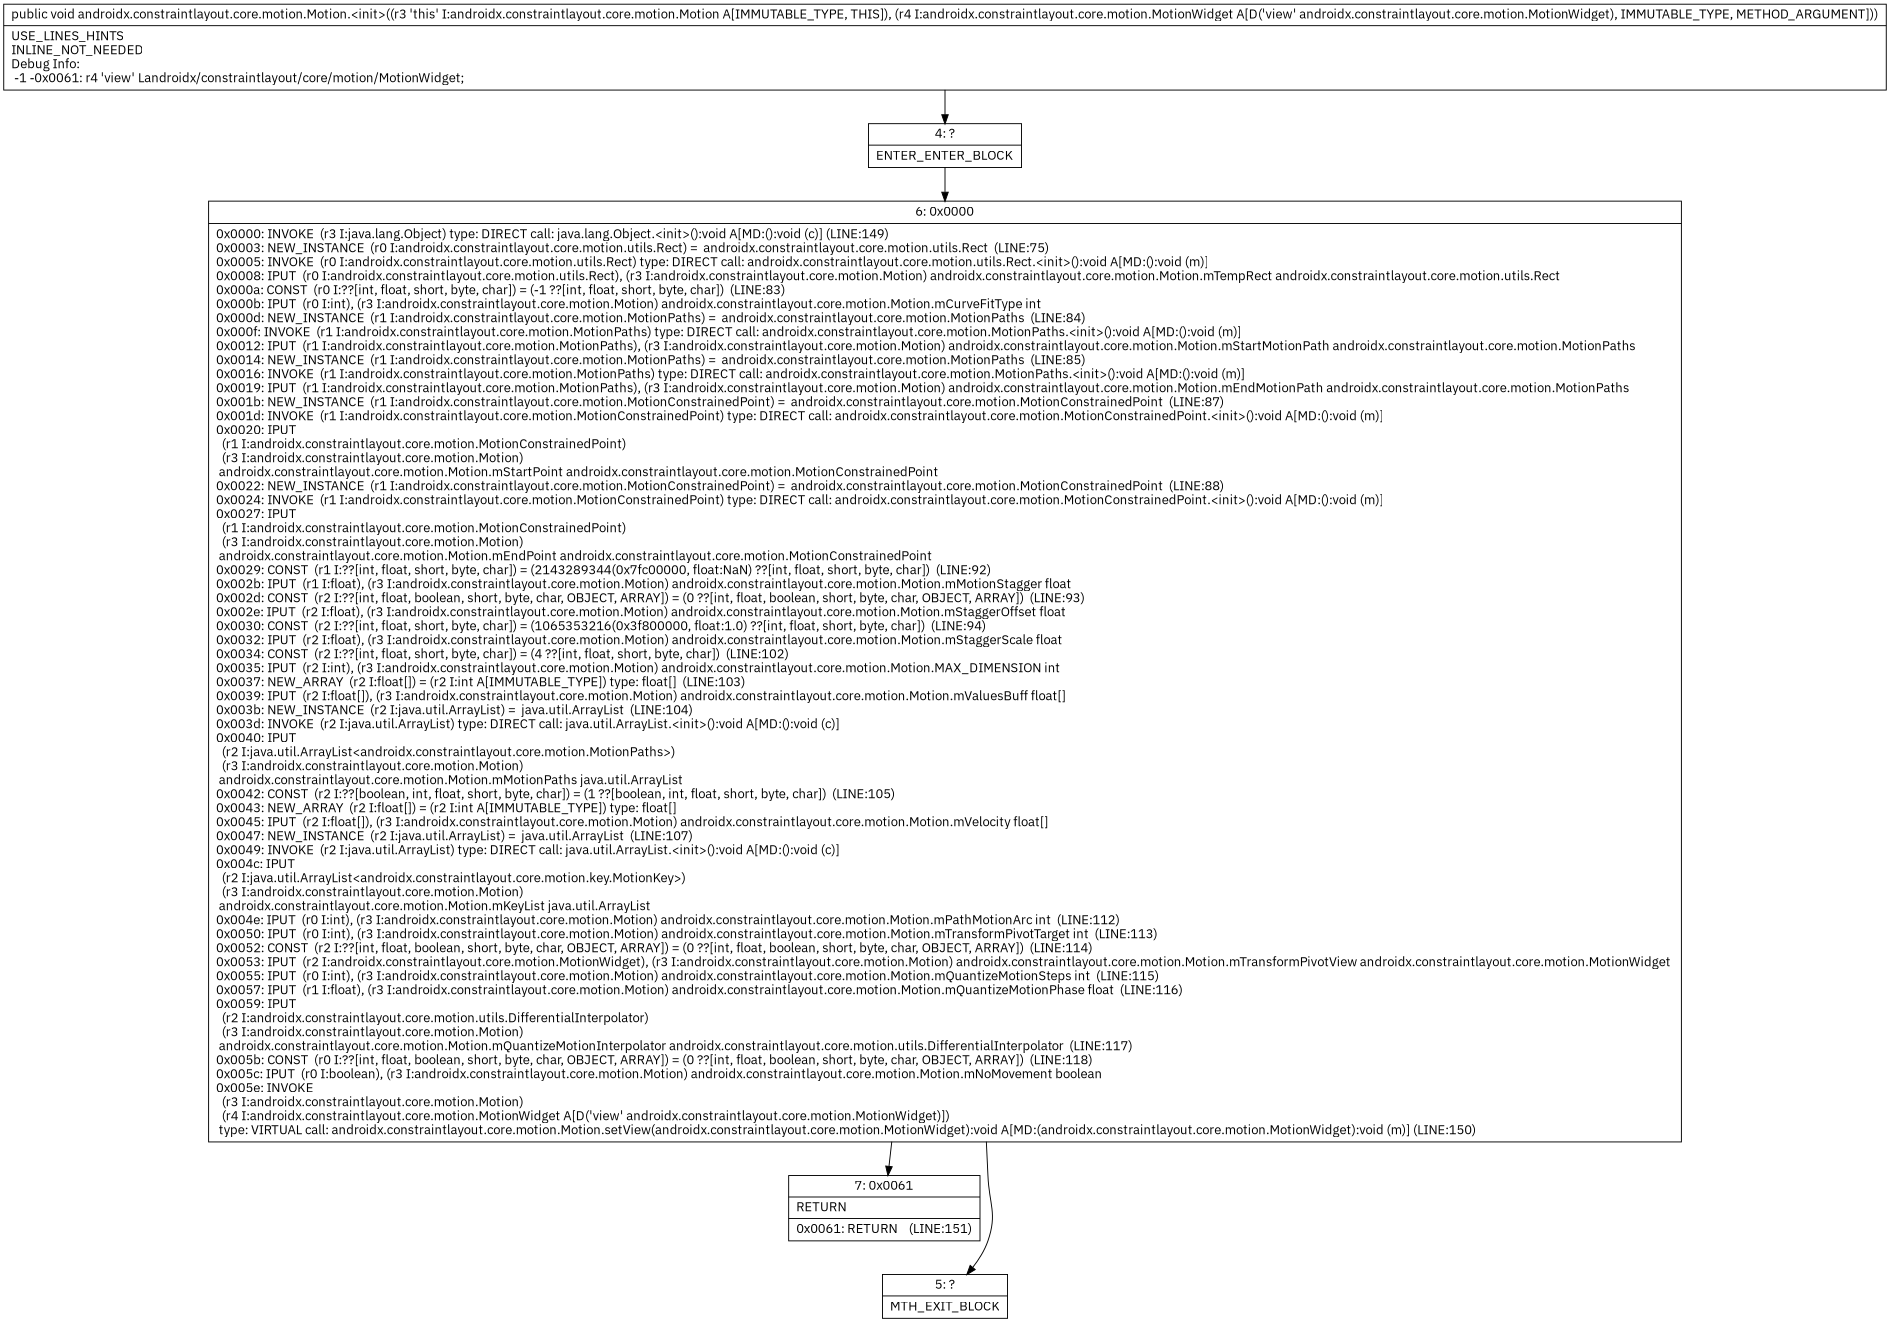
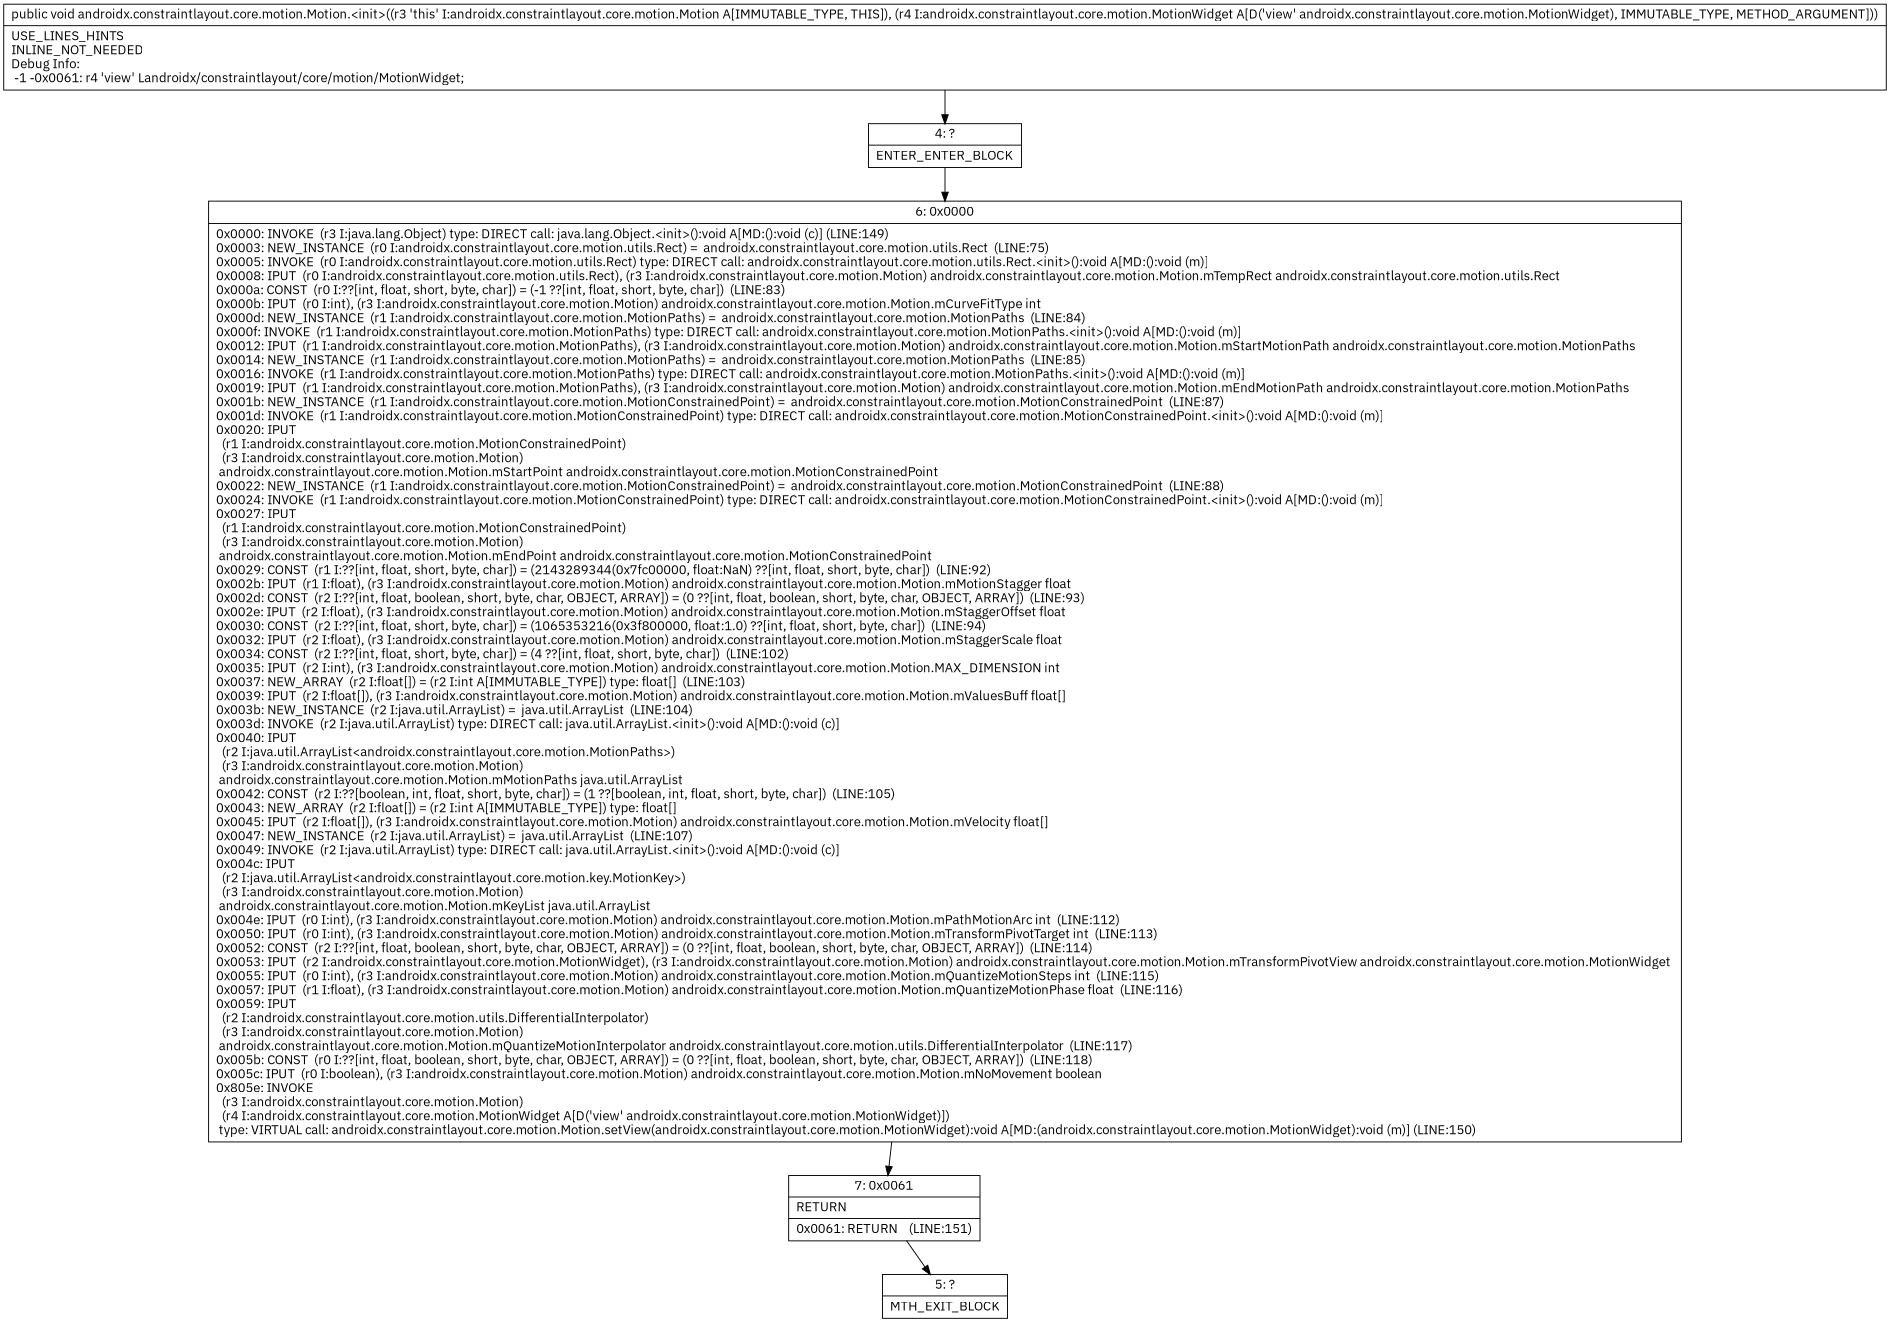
node "6: 0x0000": text "0x005e: INVOKE" -> "0x805e: INVOKE"
edge "6: 0x0000" -> "5: ?": now "7: 0x0061" -> "5: ?"
